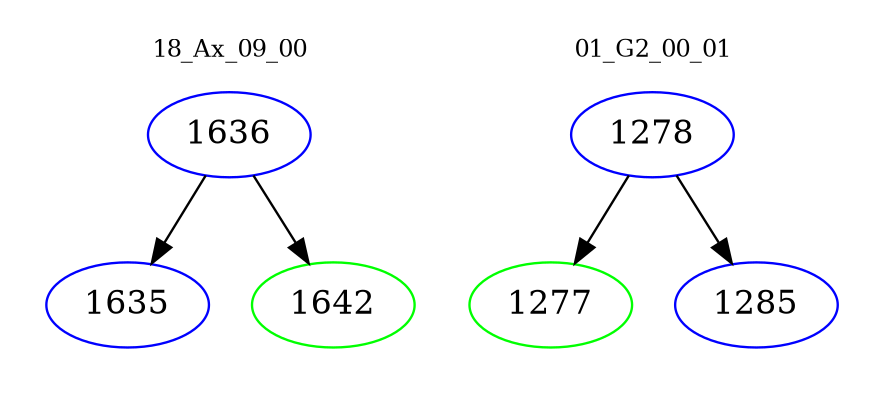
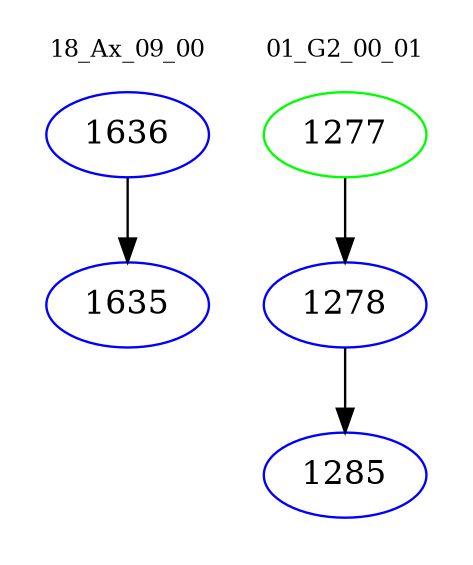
edge "1278" -> "1277": reversed
node "1642": removed
